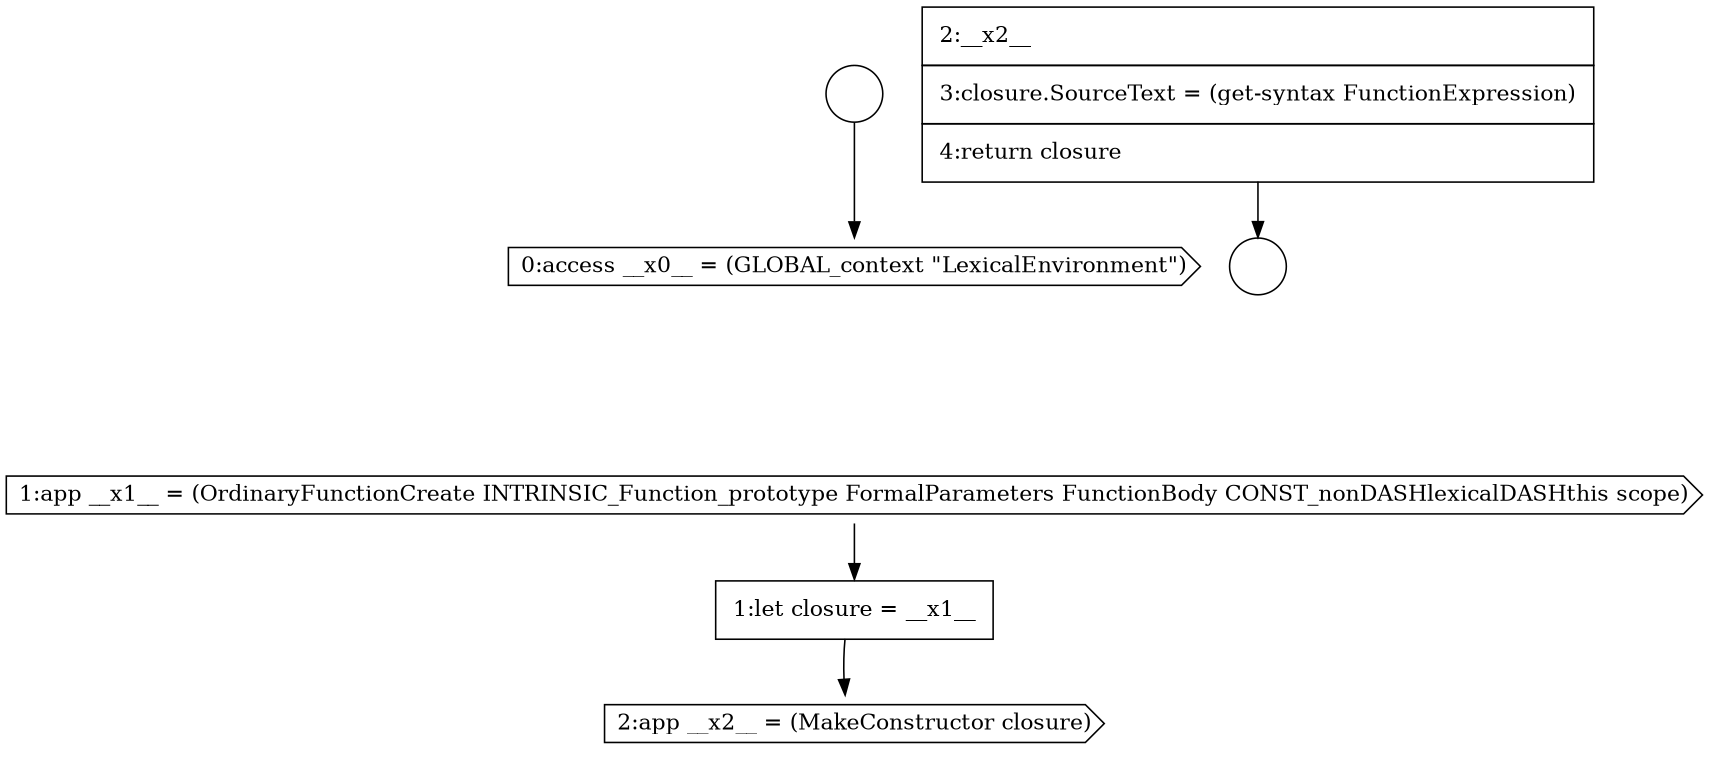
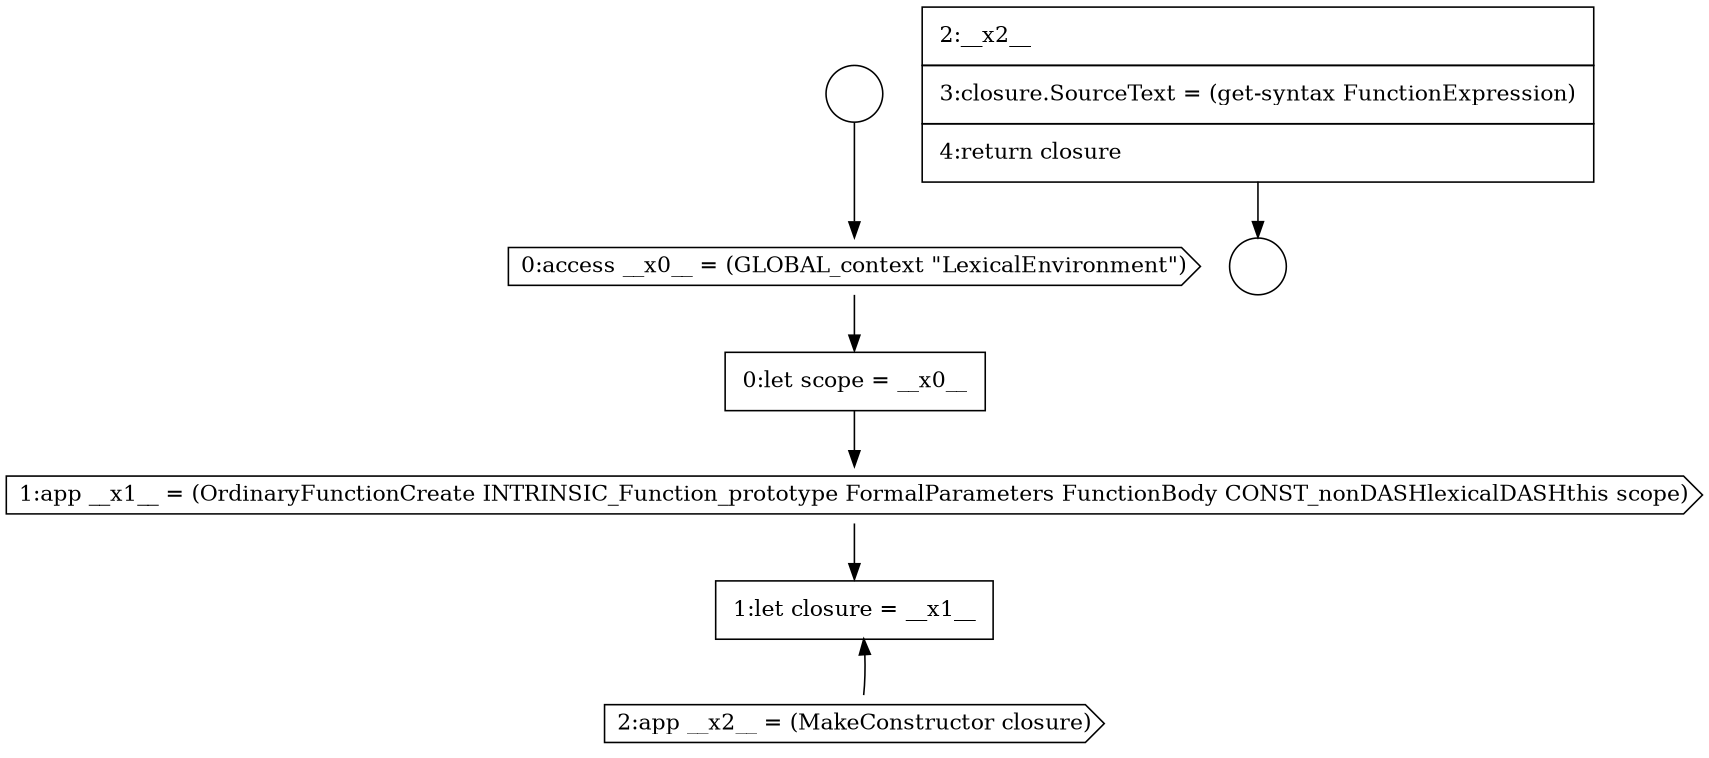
node "0:let scope = __x0__": added
edge "1:let closure = __x1__" -> "2:app __x2__ = (MakeConstructor closure)": reversed
